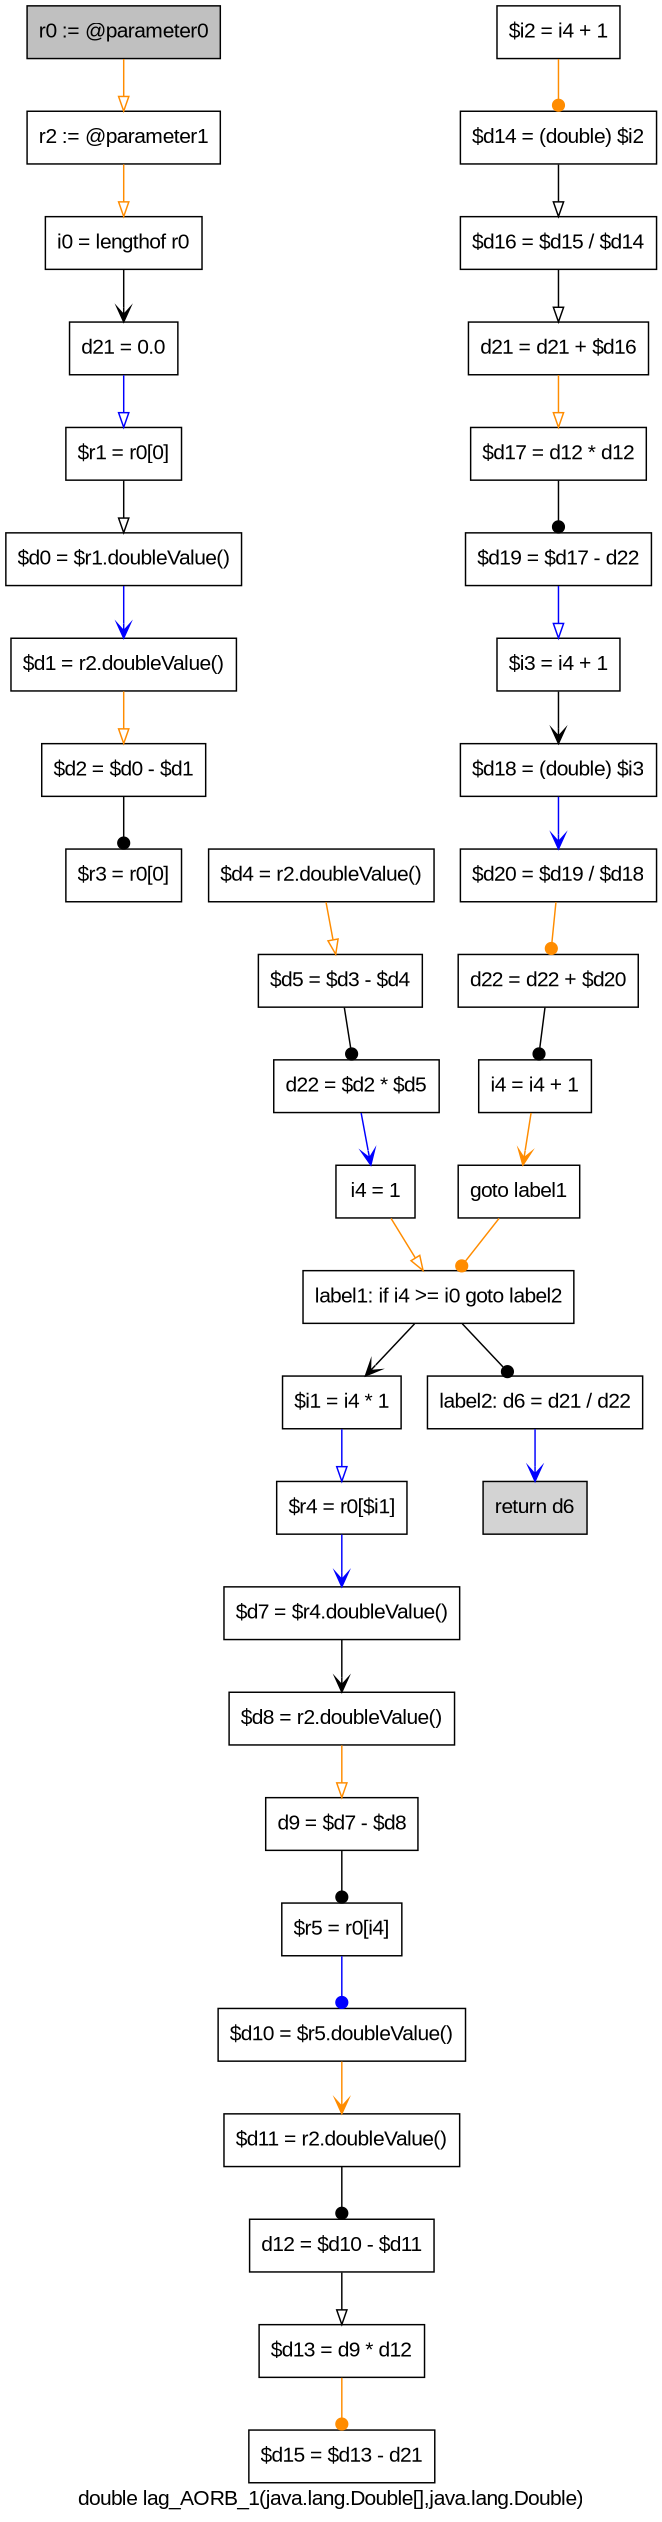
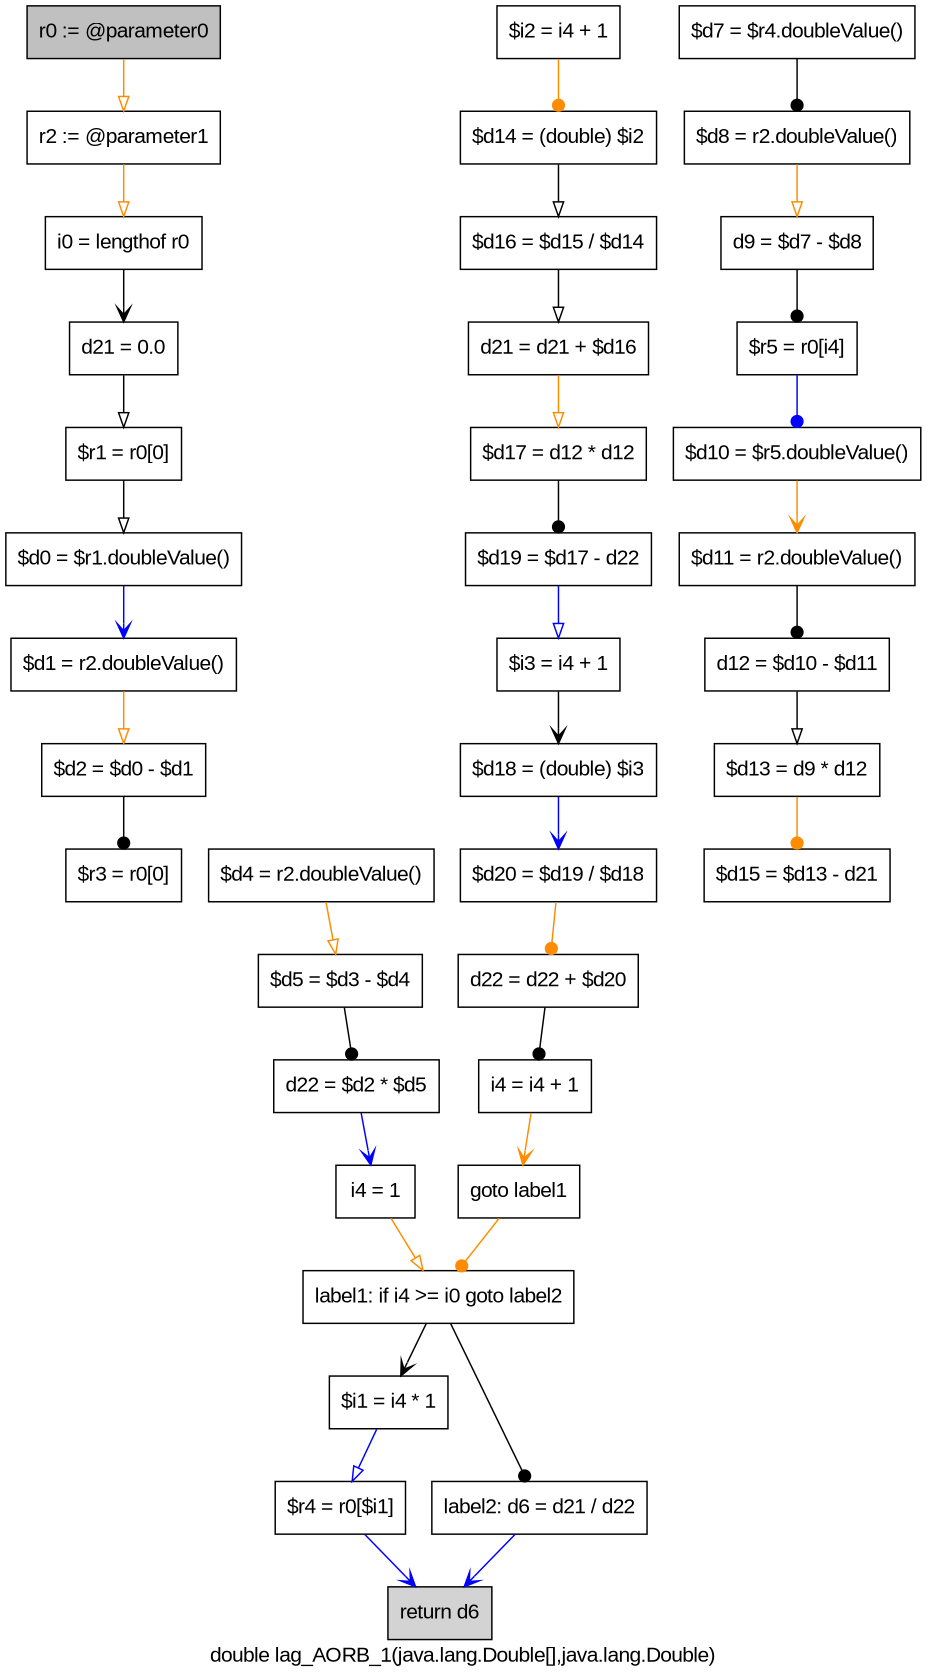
edge "d21 = 0.0" -> "$r1 = r0[0]": color blue -> black
edge "$r4 = r0[$i1]" -> "$d7 = $r4.doubleValue()": now "$r4 = r0[$i1]" -> "return d6"
edge "$d7 = $r4.doubleValue()" -> "$d8 = r2.doubleValue()": arrowhead vee -> dot
